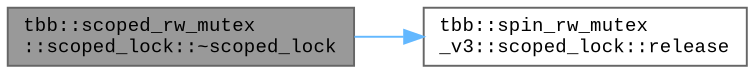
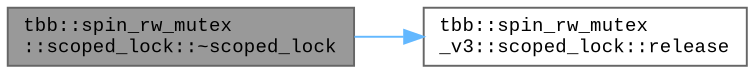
node "tbb::scoped_rw_mutex ::scoped_lock::~scoped_lock": label "tbb::scoped_rw_mutex ::scoped_lock::~scoped_lock" -> "tbb::spin_rw_mutex ::scoped_lock::~scoped_lock"
